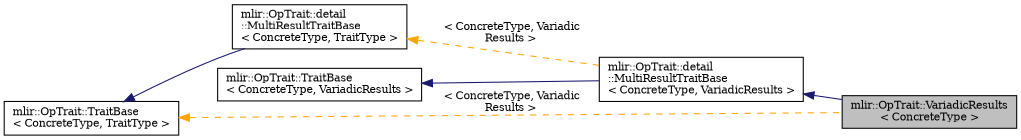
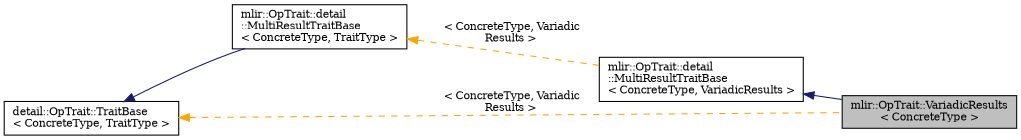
node "mlir::OpTrait::TraitBase < ConcreteType, VariadicResults >": removed
node "mlir::OpTrait::TraitBase < ConcreteType, TraitType >": label "mlir::OpTrait::TraitBase < ConcreteType, TraitType >" -> "detail::OpTrait::TraitBase < ConcreteType, TraitType >"
